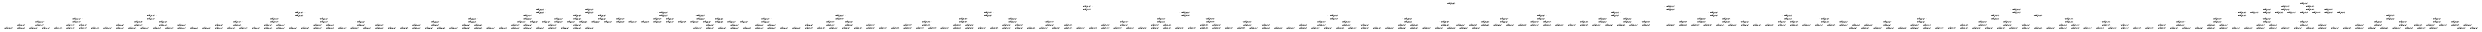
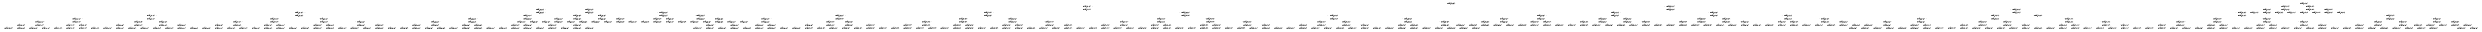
node "Node{data=[9591, 9591]}": added
